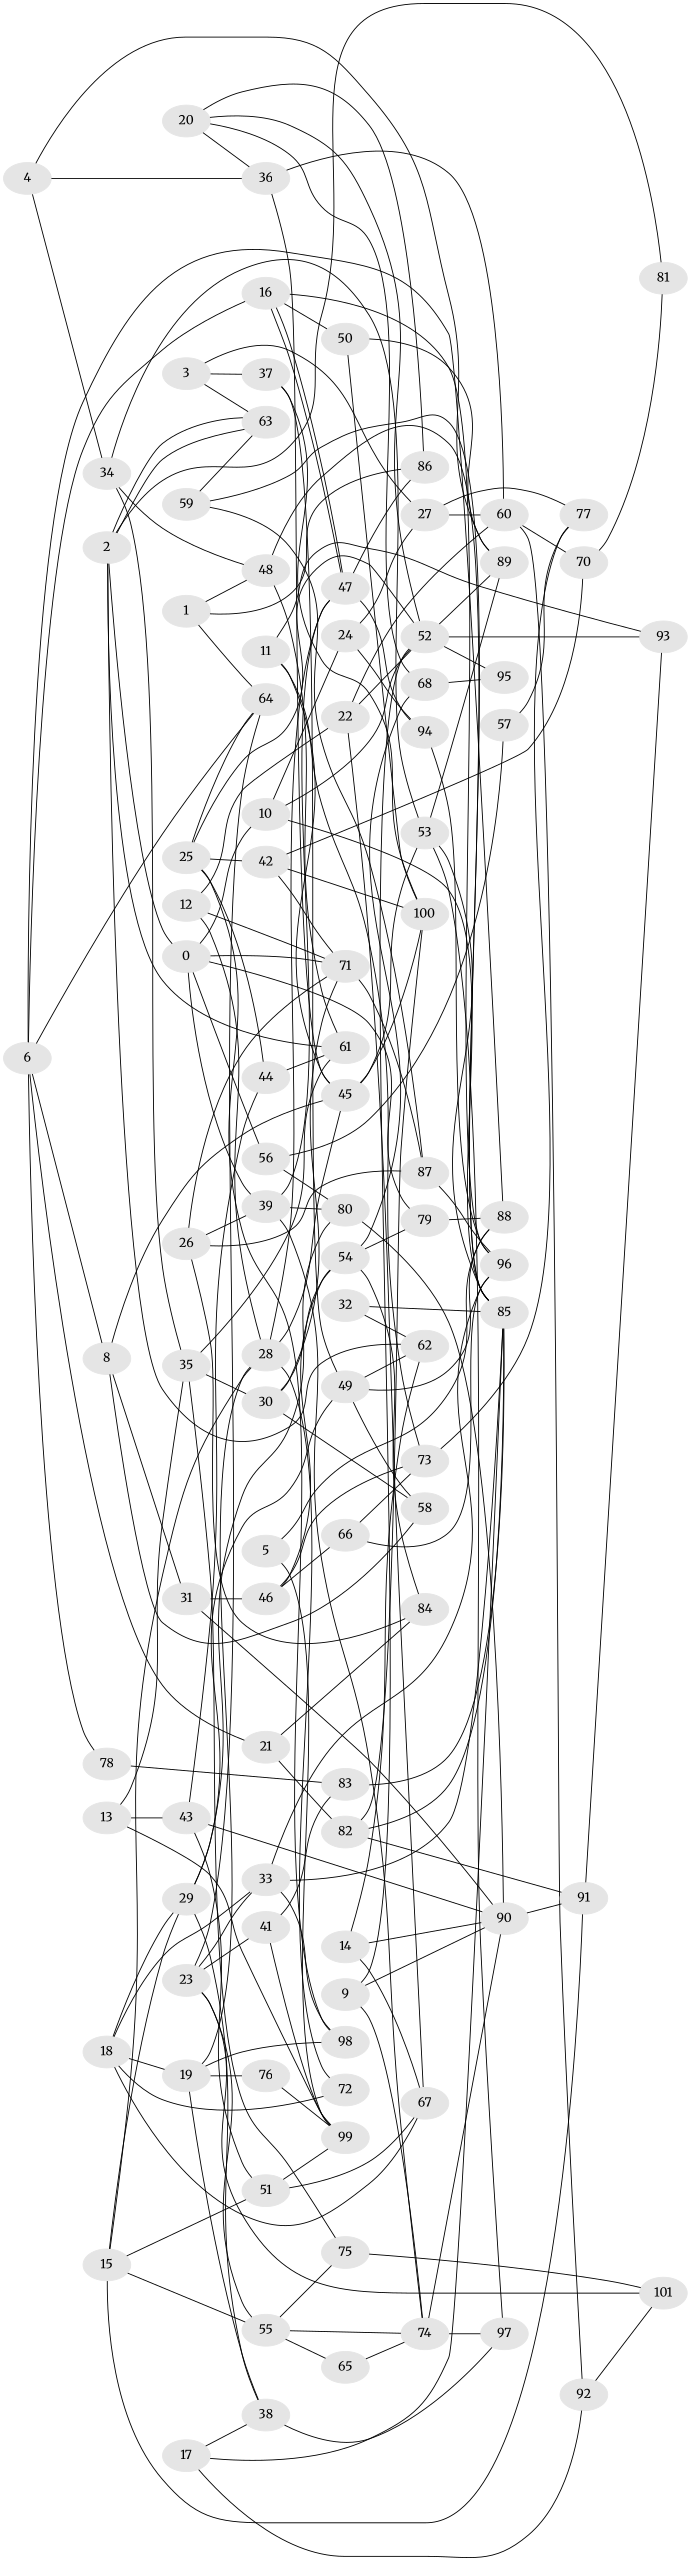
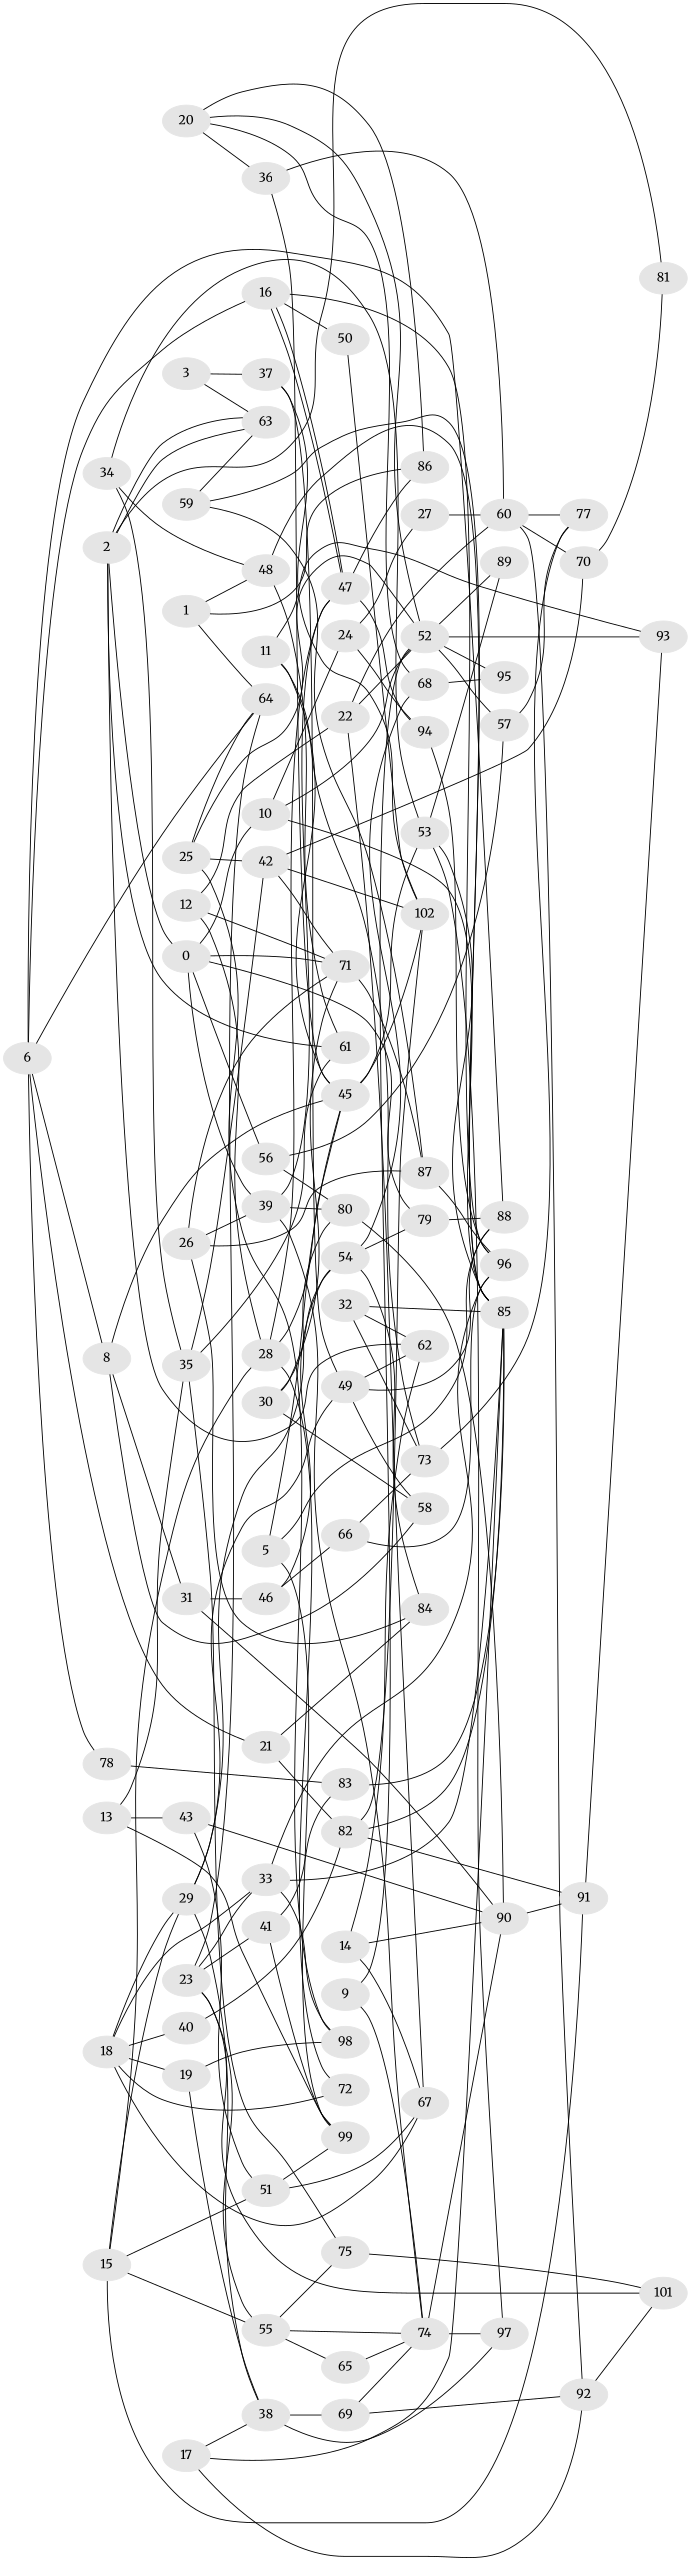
node "4": removed
edge "3" -- "27": removed
edge "50" -- "89": removed
edge "27" -- "77": now "60" -- "77"
edge "52" -- "57": added
node "100": label "100" -> "102"
node "44": removed
edge "45" -- "5": added
edge "35" -- "30": now "35" -- "42"
edge "73" -- "46": now "73" -- "32"
edge "28" -- "19": removed
edge "90" -- "9": removed
node "40": added
node "76": removed
node "69": added
